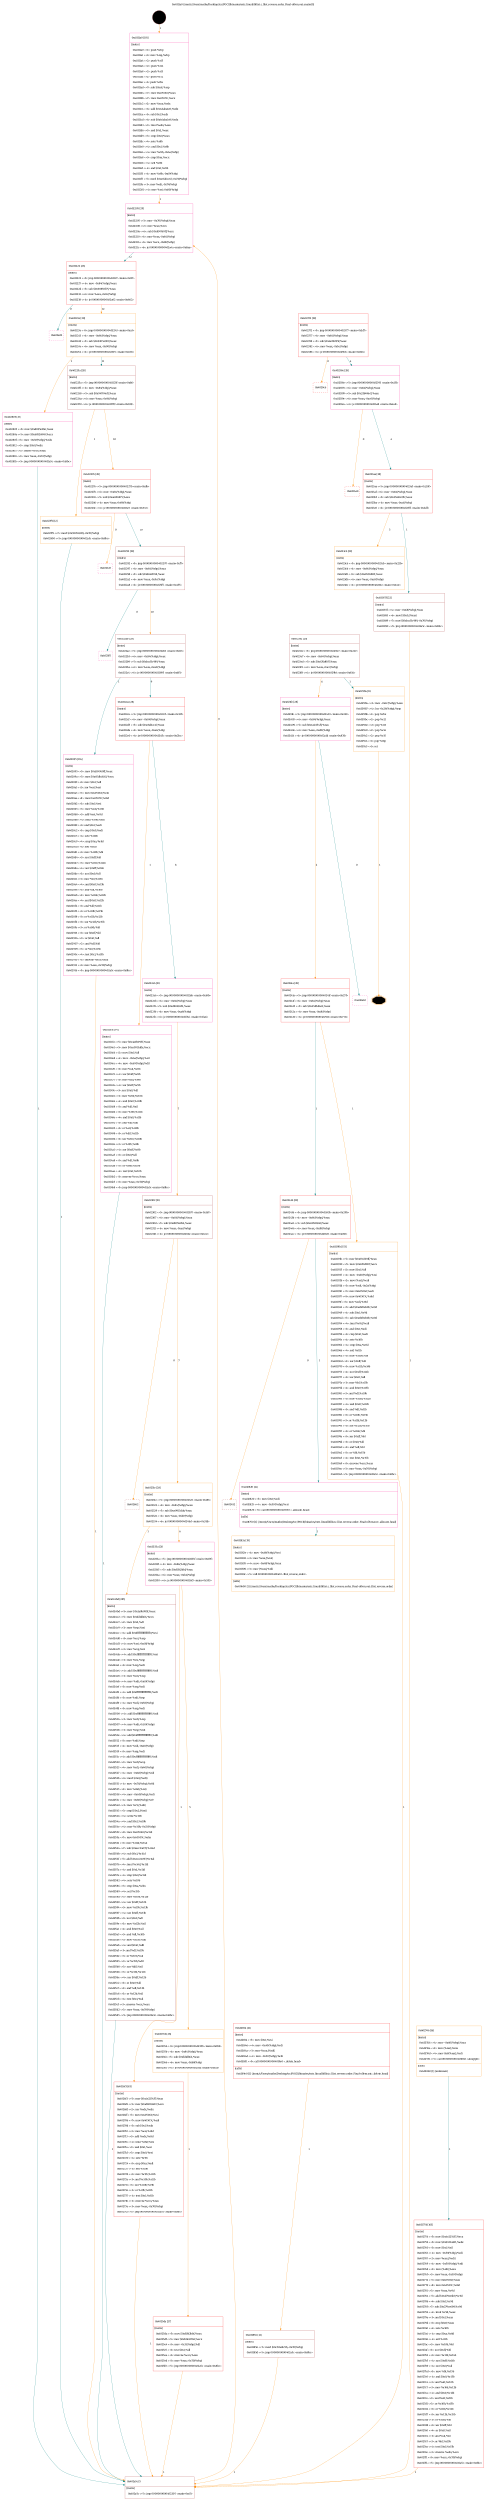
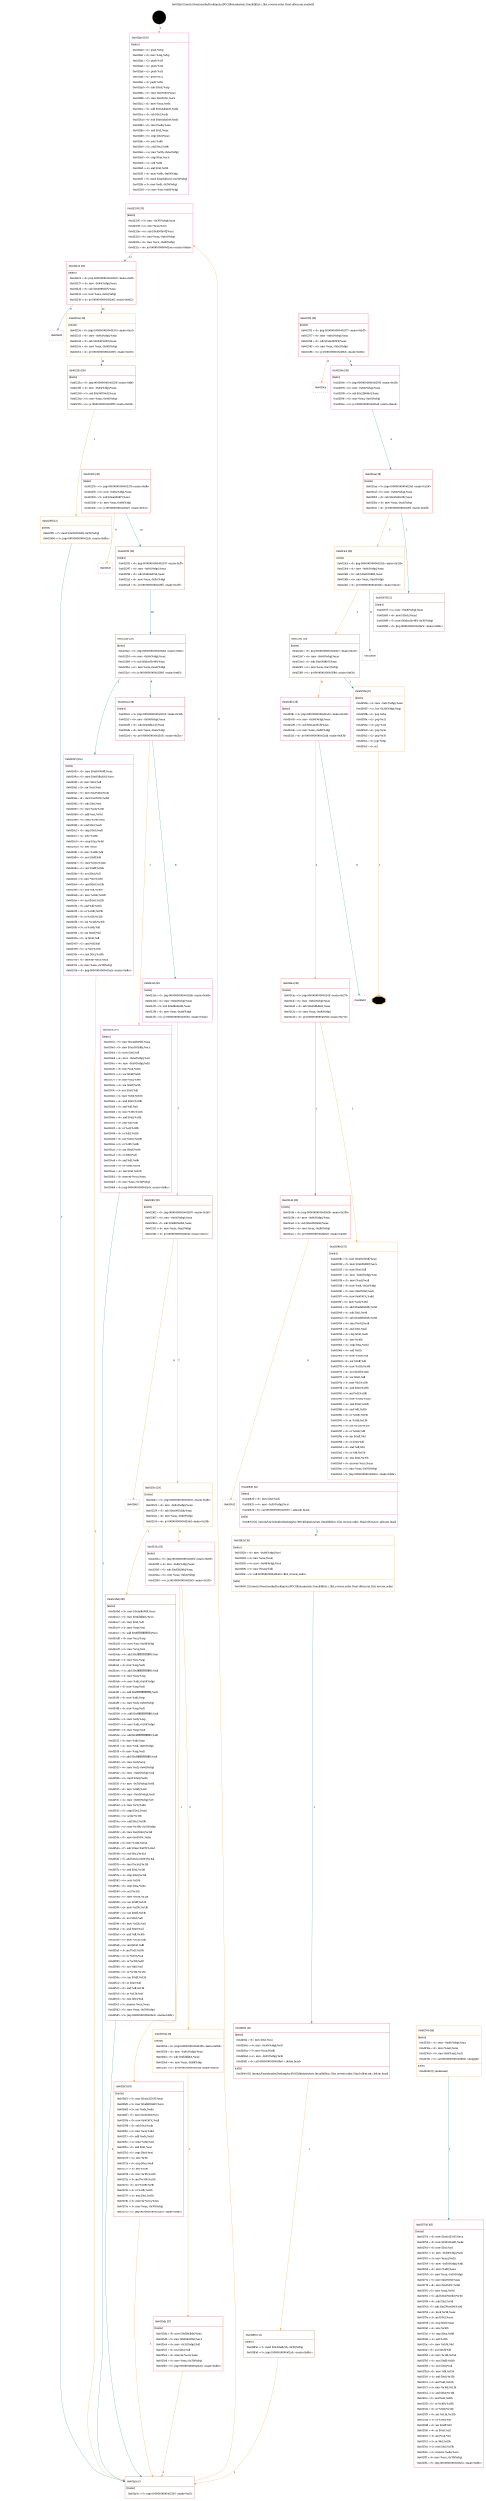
edge "0x4021a0 [101]" -> "0x402205 [29]": removed, label "1"
edge "0x402222 [28]" -> "0x40223e [28]": color darkorange -> teal
node "0x402805 [27]": removed
edge "0x40225a [28]" -> "0x402276 [28]": removed, label "10"
node "0x402648": removed
edge "0x402292 [28]" -> "0x4022ae [28]": color darkorange -> teal
edge "0x4023c6 [28]" -> "0x4023e2 [28]": added, label "3"
node "0x4025f5": removed
node "0x40286e": added
edge "0x402436 [28]" -> "0x402820 [14]": removed, label "1"
edge "0x40287f [22]" -> "0x402a5c [5]": removed, label "1"
edge "0x40282e [19]" -> "0x402841 [21]": added, label "1"
edge "0x40291b [153]" -> "0x402a5c [5]": removed, label "1"
edge "0x402756 [163]" -> "0x402a5c [5]": removed, label "1"
